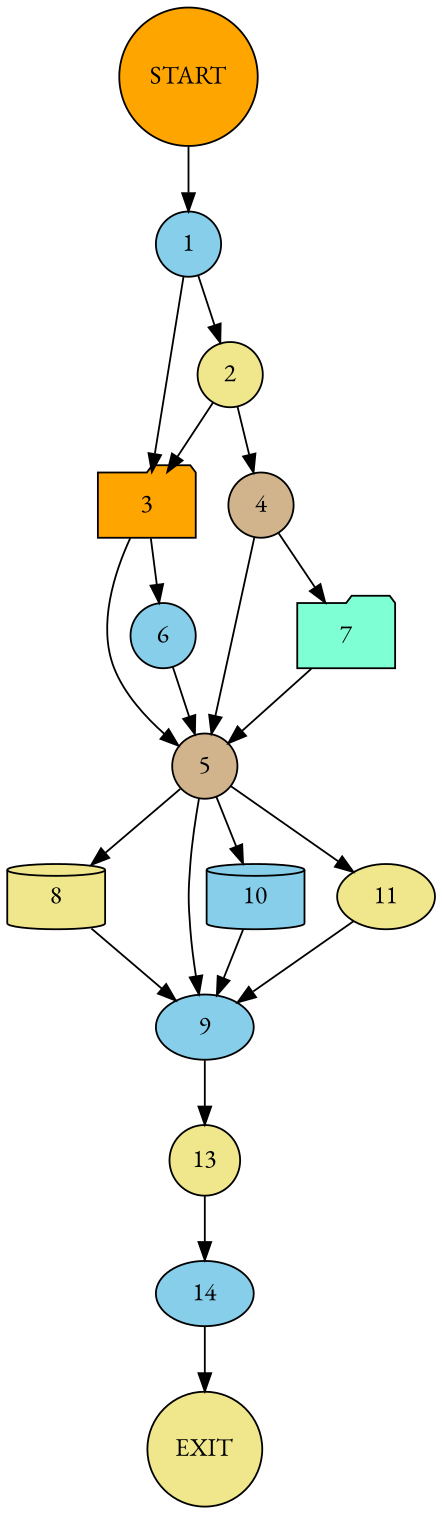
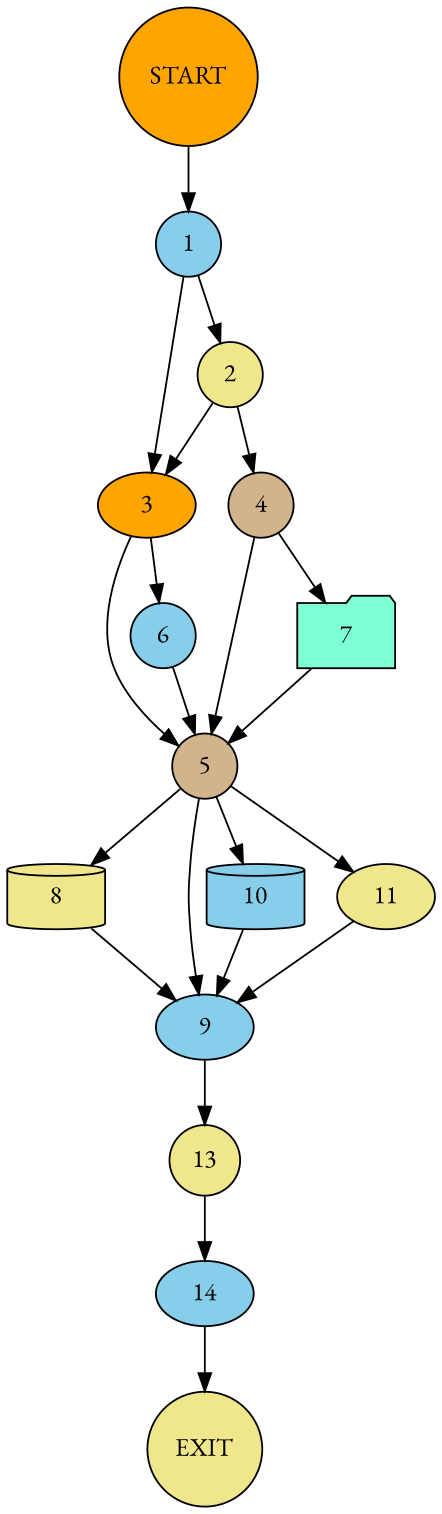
node "3": shape folder -> ellipse
